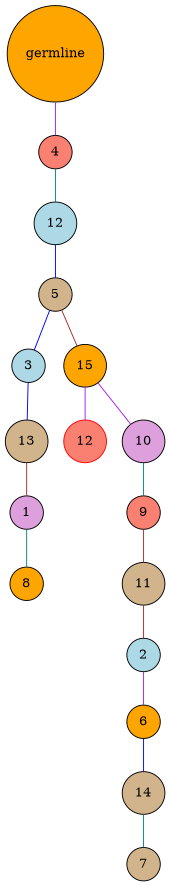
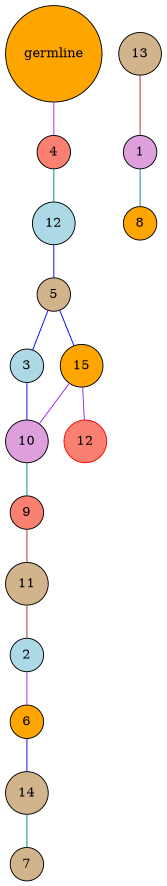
edge "5" -- "15": color brown -> blue
edge "3" -- "13": now "3" -- "10"
